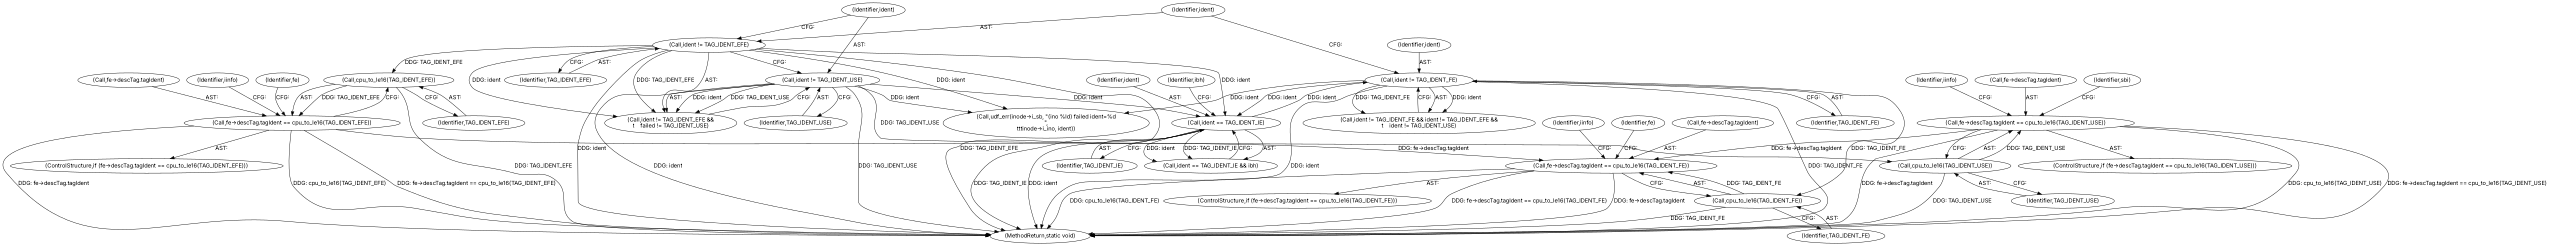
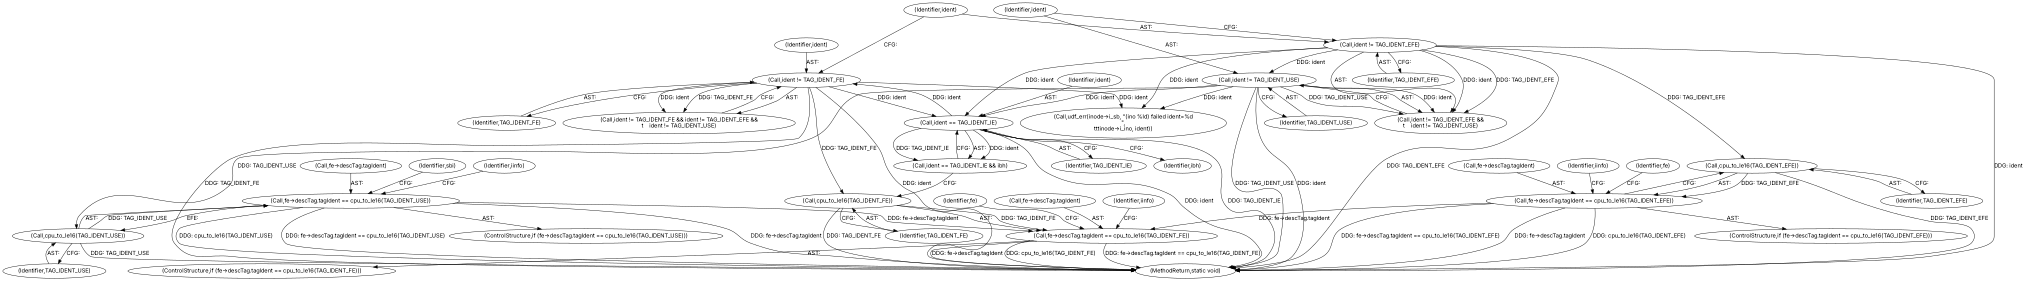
edge "(Call,ident != TAG_IDENT_EFE)" -> "(Call,ident != TAG_IDENT_USE)": label "CFG: " -> "DDG: ident"
edge "(Identifier,ibh)" -> "(Call,ident == TAG_IDENT_IE)": reversed
node "(Call,ident != TAG_IDENT_EFE && t    failed != TAG_IDENT_USE)": label "(Call,ident != TAG_IDENT_EFE && t    failed != TAG_IDENT_USE)" -> "(Call,ident != TAG_IDENT_EFE && t    ident != TAG_IDENT_USE)"
edge "(Call,fe->descTag.tagIdent == cpu_to_le16(TAG_IDENT_USE))" -> "(Call,cpu_to_le16(TAG_IDENT_USE))": label "CFG: " -> "EFE: "
edge "(Call,fe->descTag.tagIdent == cpu_to_le16(TAG_IDENT_FE))" -> "(Call,cpu_to_le16(TAG_IDENT_FE))": now "(Call,ident == TAG_IDENT_IE && ibh)" -> "(Call,cpu_to_le16(TAG_IDENT_FE))"
